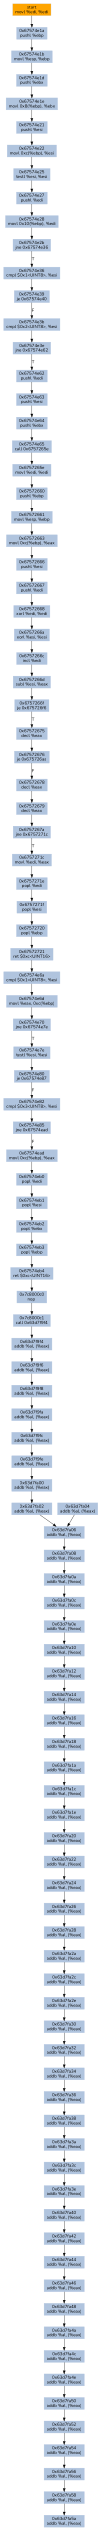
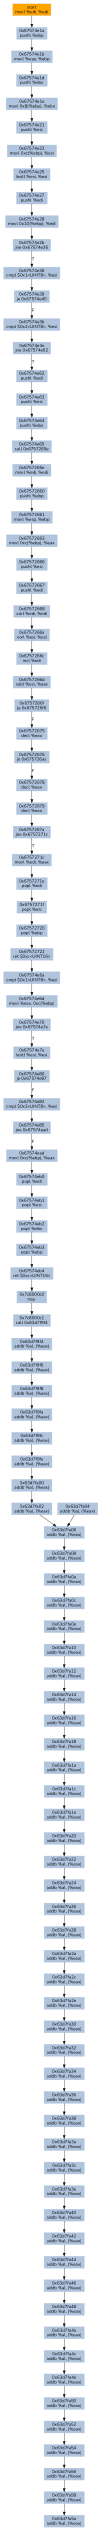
edge "0x6757266f je 0x675726f6" -> "0x67572675 decl %eax": label "T" -> "F"
